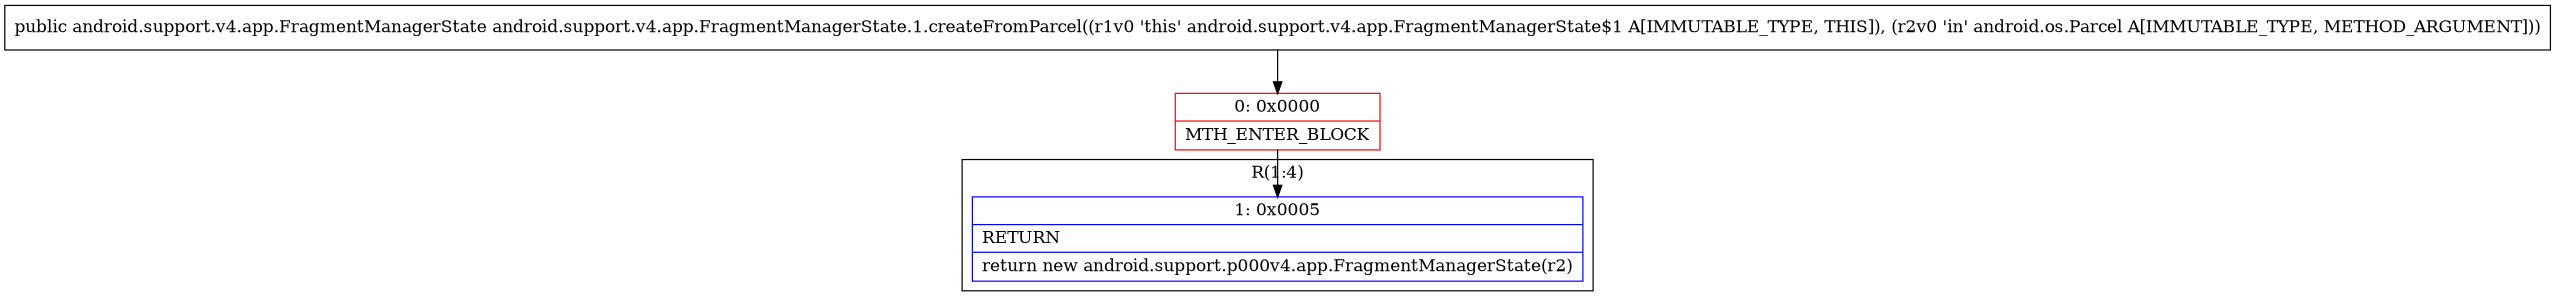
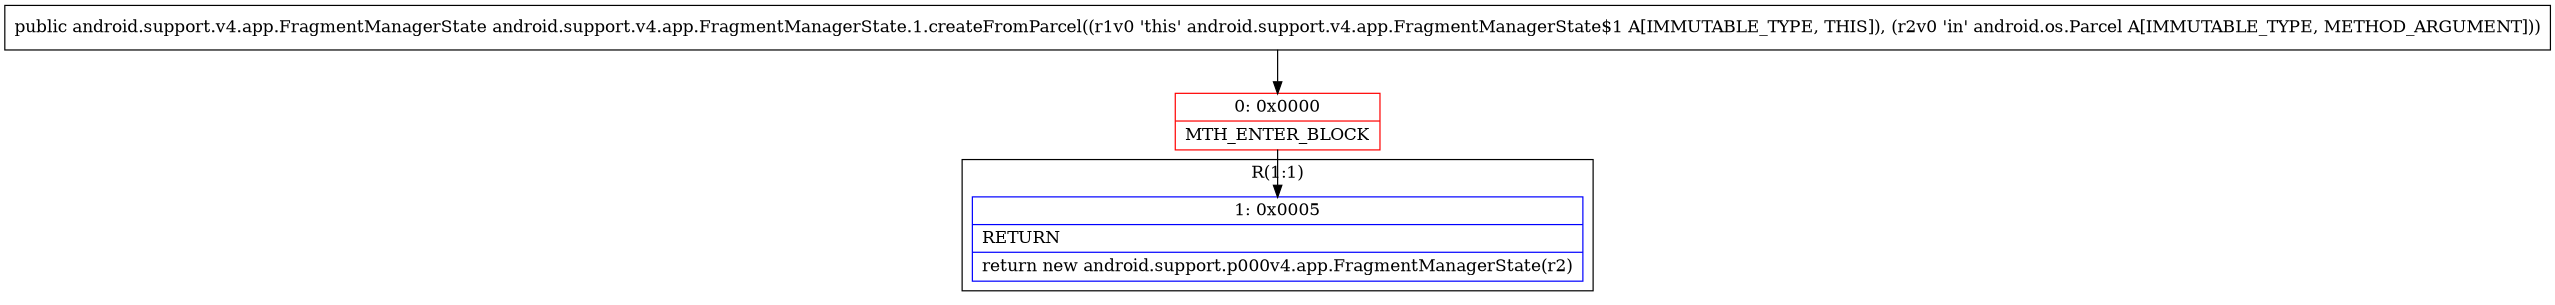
cluster "R(1:4)": label "R(1:4)" -> "R(1:1)"
